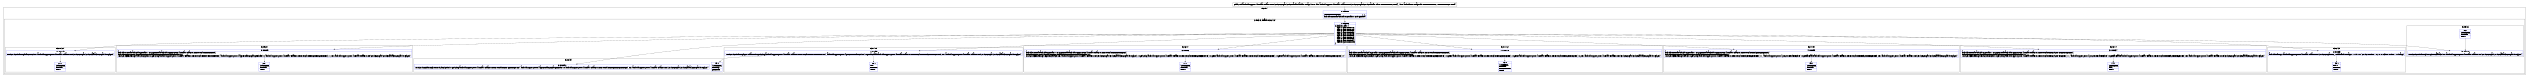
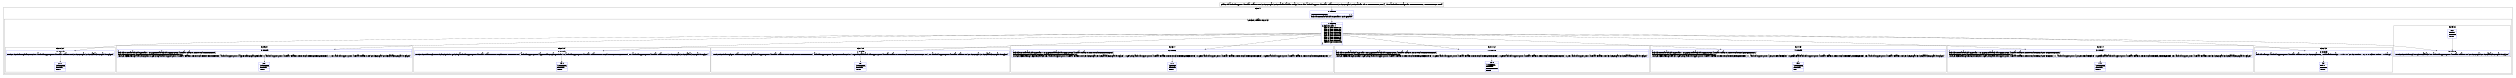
node "16: ?": text "SYNTHETIC" -> "ENTER"
edge "7: 0x00b5" -> "19: ?": now "8: 0x00d0" -> "19: ?"
node "18: ?": text "UID" -> "SYNTHETIC"
node "17: ?": text "SYNTHETIC" -> "SEARCH"
node "14: ?": text "THIS" -> "RETURN"
node "19: ?": text "getBundle" -> "return"
node "15: ?": text "return" -> "new"
